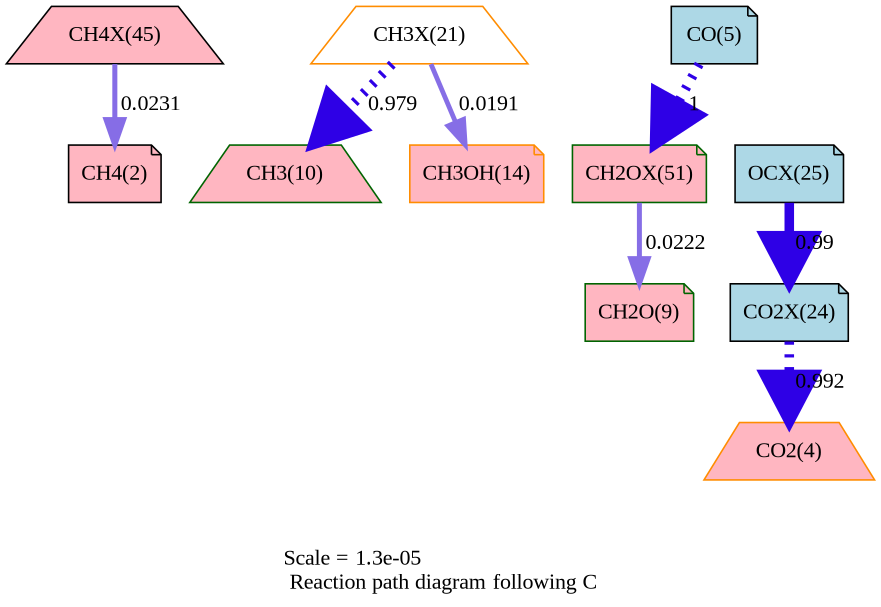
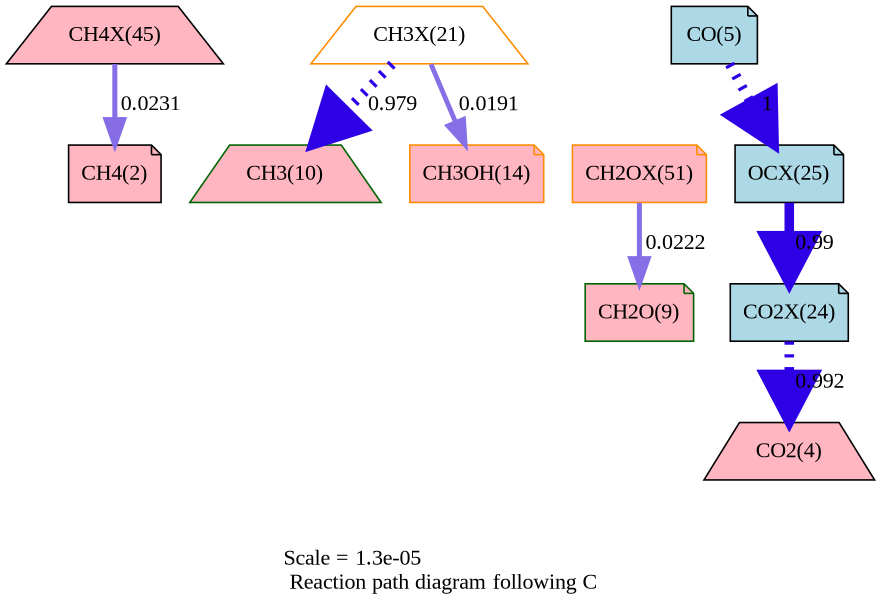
edge "CO(5)" -> "CH2OX(51)": now "CO(5)" -> "OCX(25)"
node "CH2OX(51)": color darkgreen -> darkorange
node "CO2(4)": color darkorange -> black
